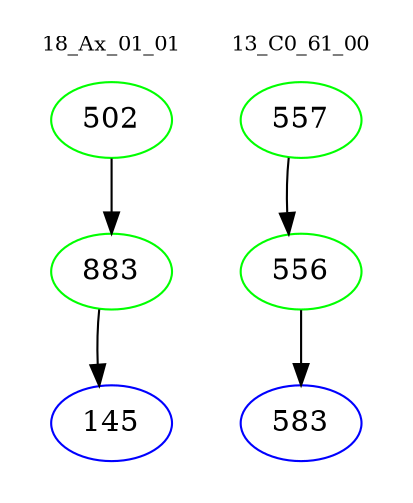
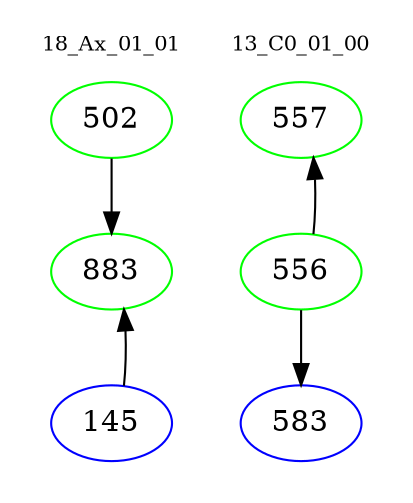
cluster "13_C0_61_00": label "13_C0_61_00" -> "13_C0_01_00"
edge "557" -> "556": reversed
edge "883" -> "145": reversed
